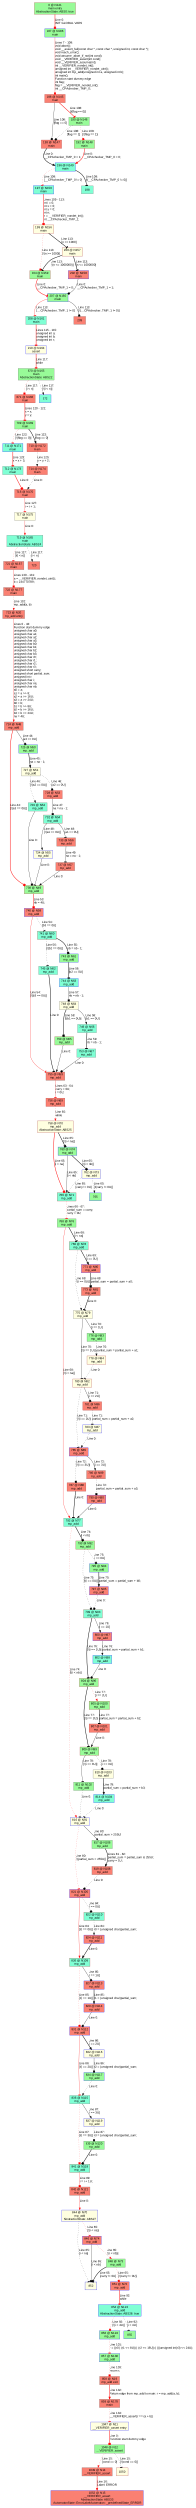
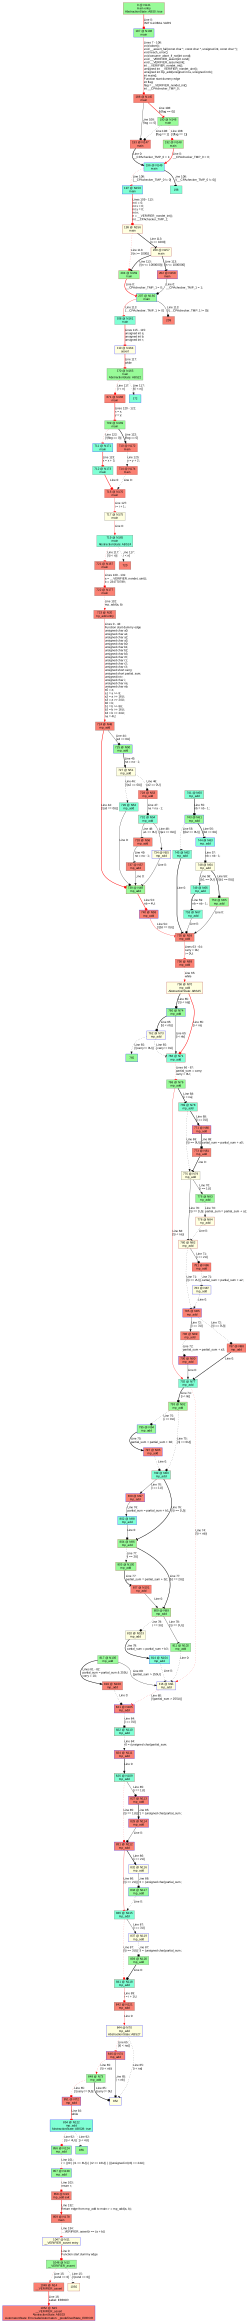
edge "740 @ N58 mp_add" -> "741 @ N60 mp_add": removed, label "Line 54: [b3 == 0U]"
edge "741 @ N60 mp_add" -> "745 @ N62 mp_add": now "743 @ N61 mp_add" -> "745 @ N62 mp_add"
edge "804 @ N96 mp_add" -> "805 @ N100 mp_add": color red -> black
edge "816 @ N91 mp_add" -> "817 @ N106 mp_add": reversed
edge "821 @ N105 mp_add" -> "826 @ N109 mp_add": removed, label "Line 84: [!(i == 0U)]"
